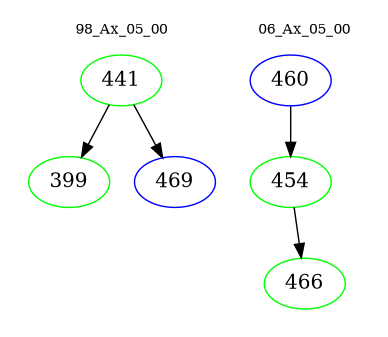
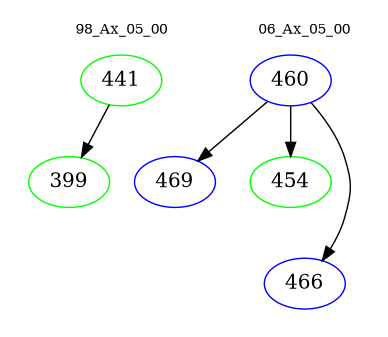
edge "441" -> "469": now "460" -> "469"
edge "454" -> "466": now "460" -> "466"
node "466": color green -> blue
